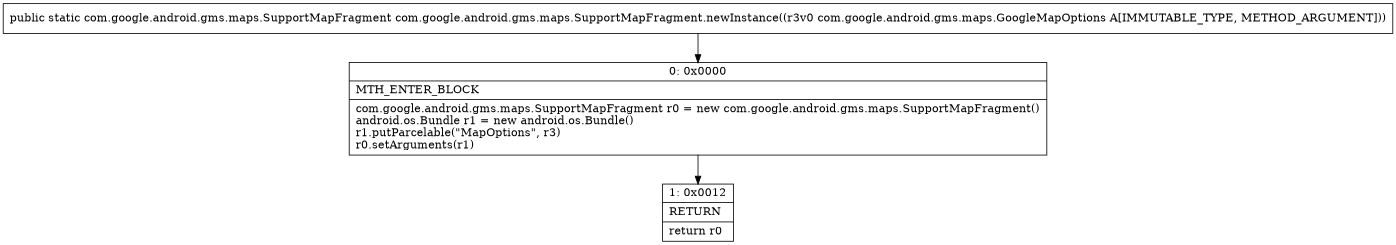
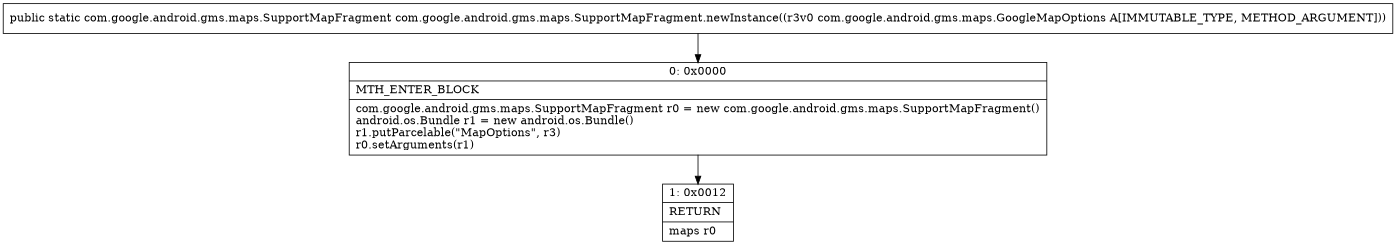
node "1: 0x0012": text "return r0" -> "maps r0"
